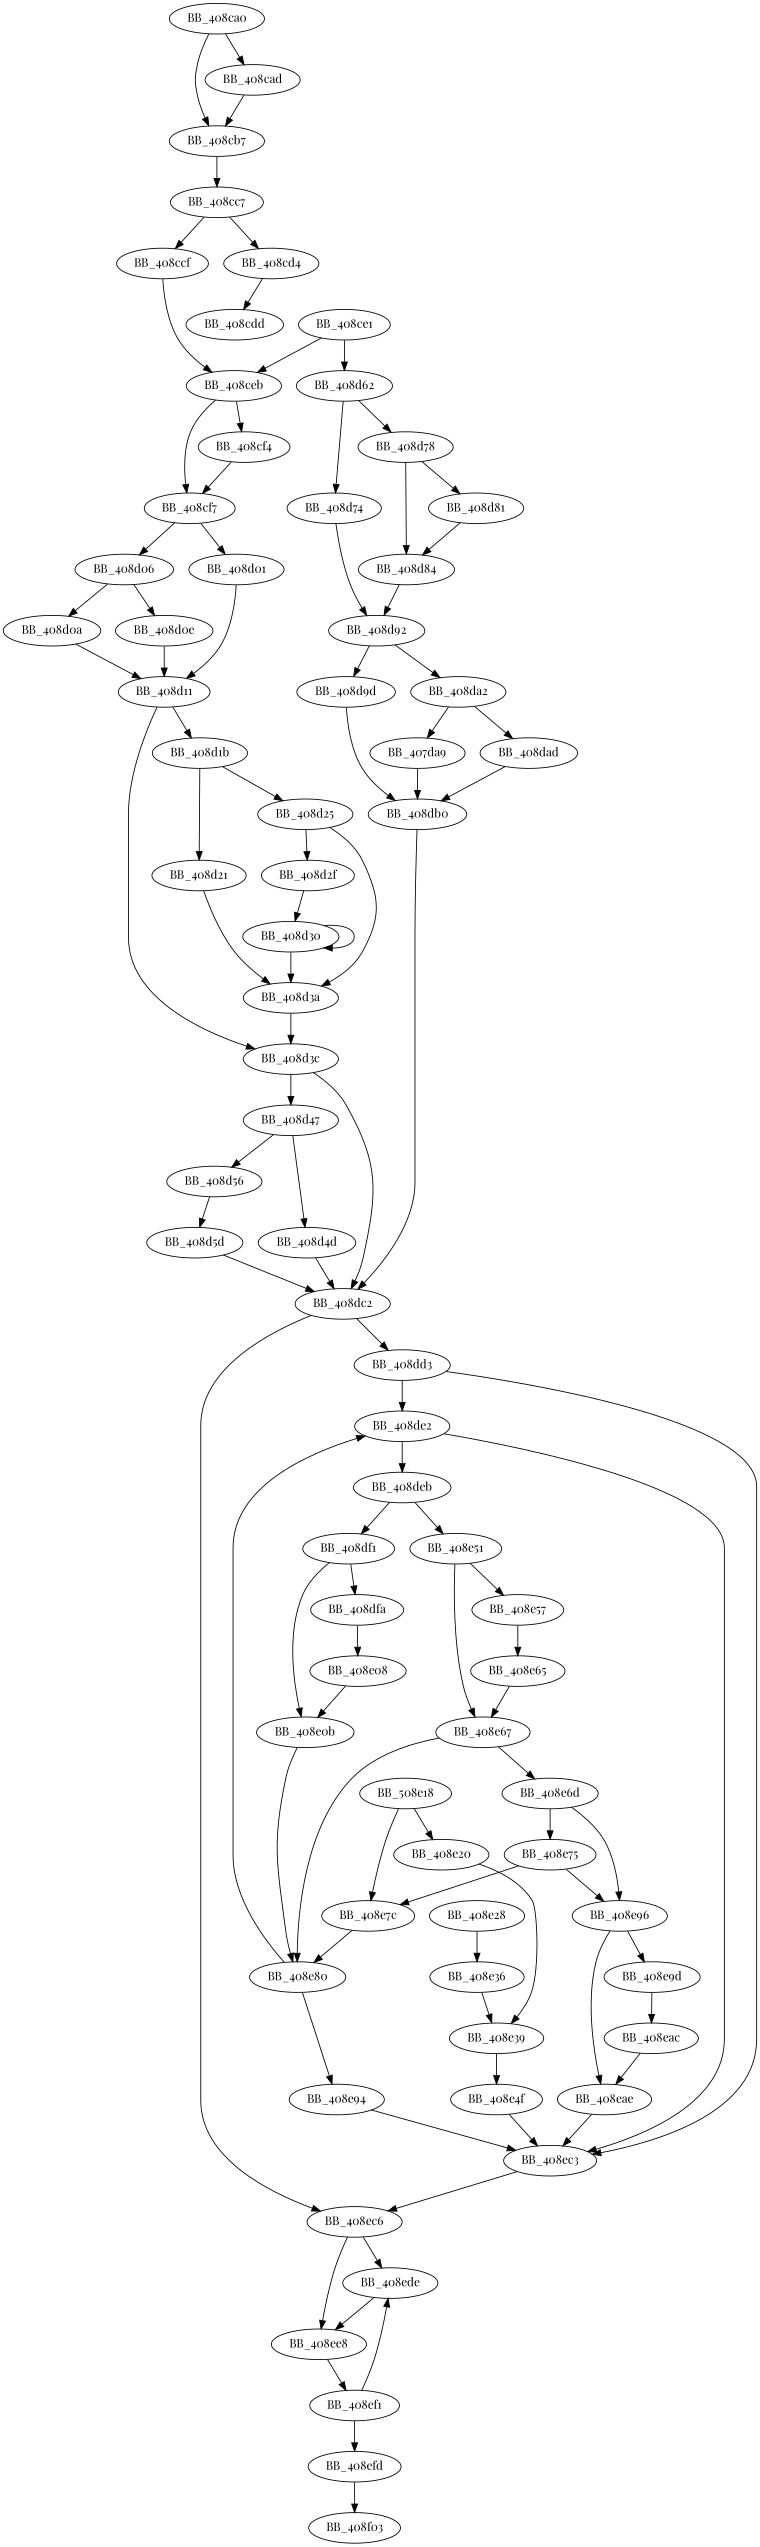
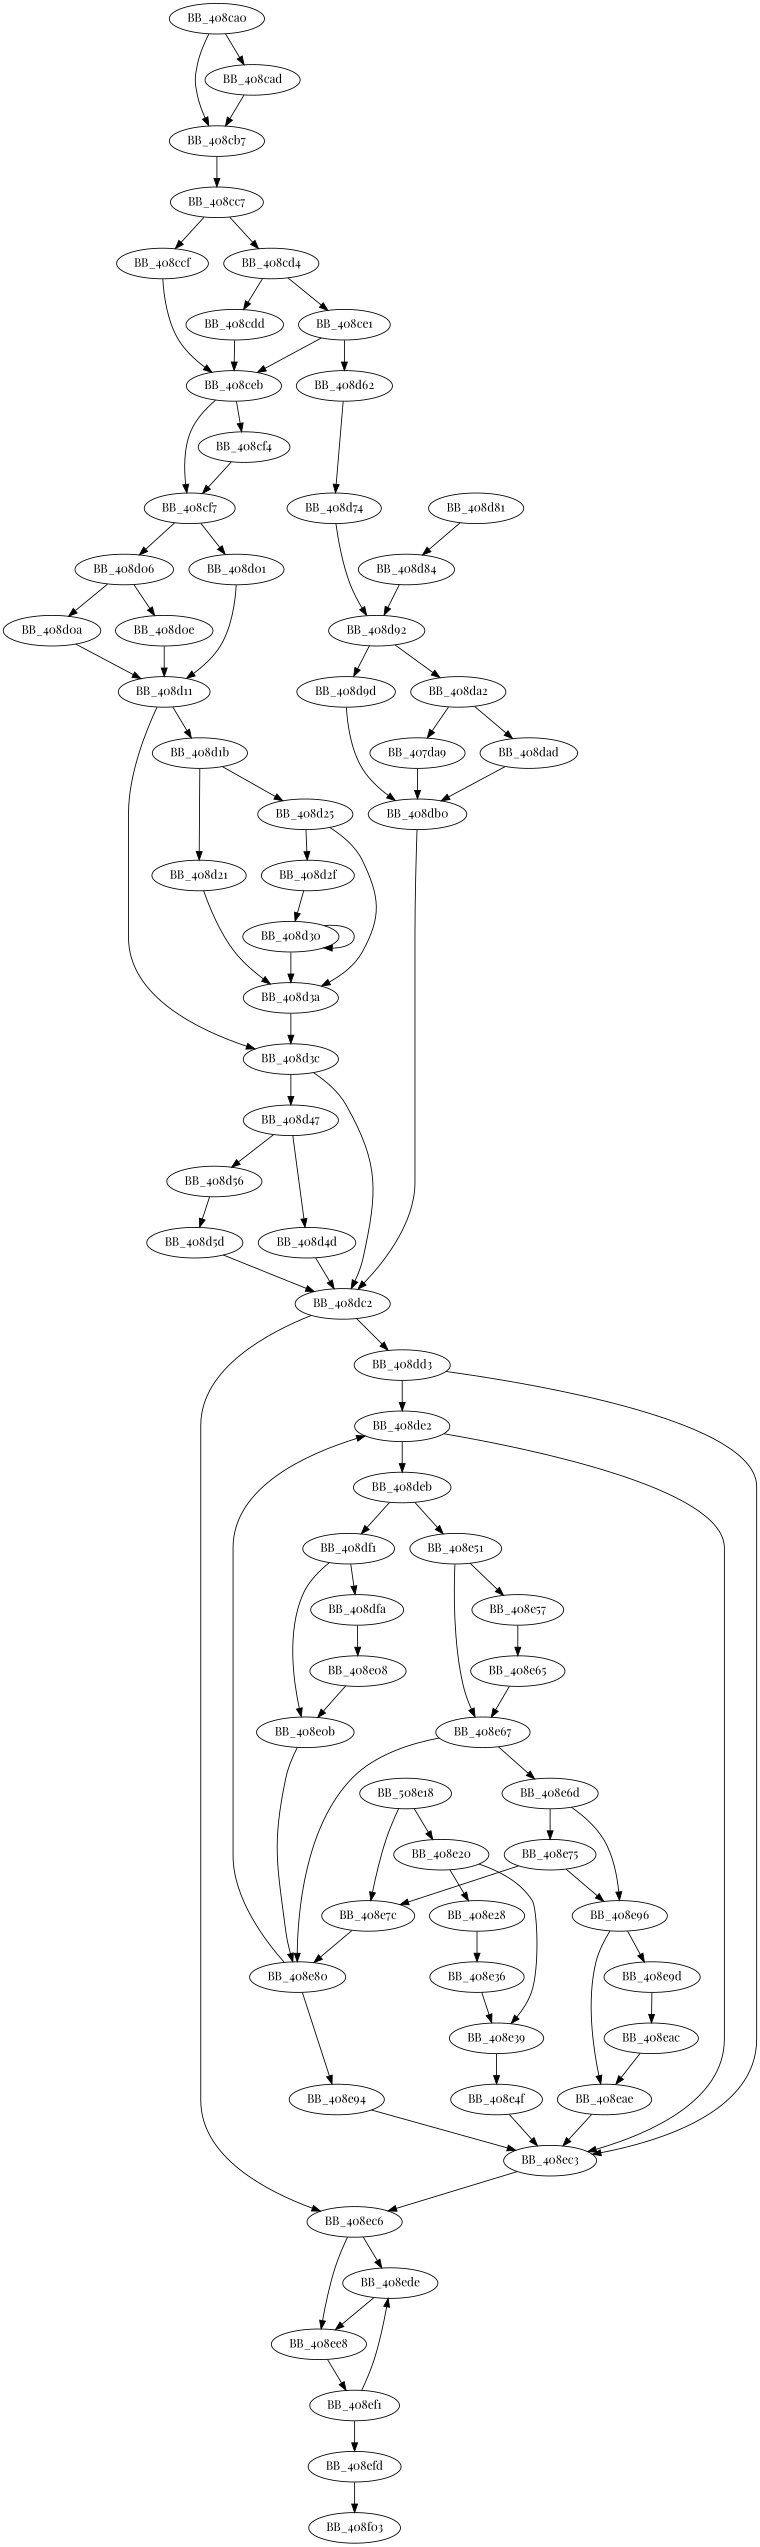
edge "BB_408cd4" -> "BB_408ce1": added
edge "BB_408cdd" -> "BB_408ceb": added
node "BB_408d78": removed
edge "BB_408e20" -> "BB_408e28": added
